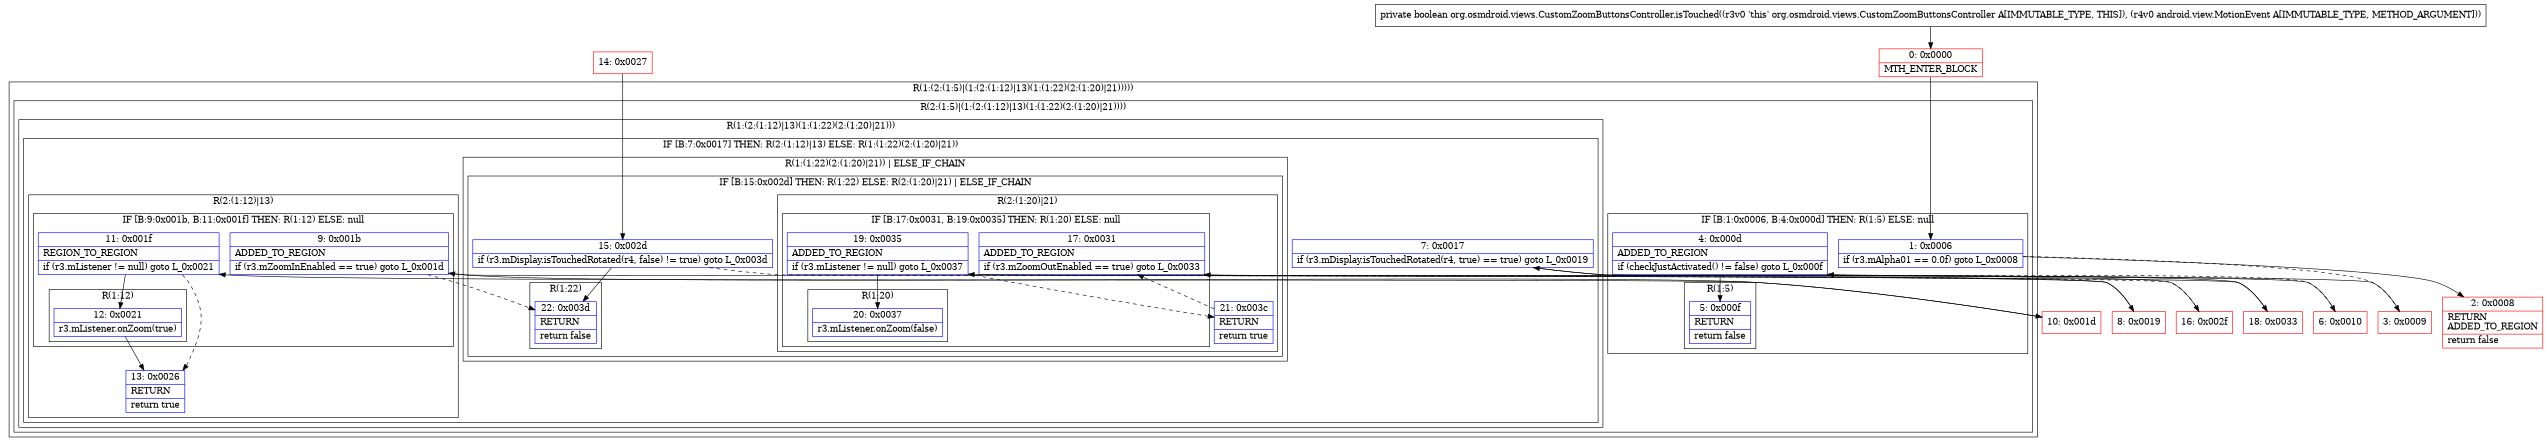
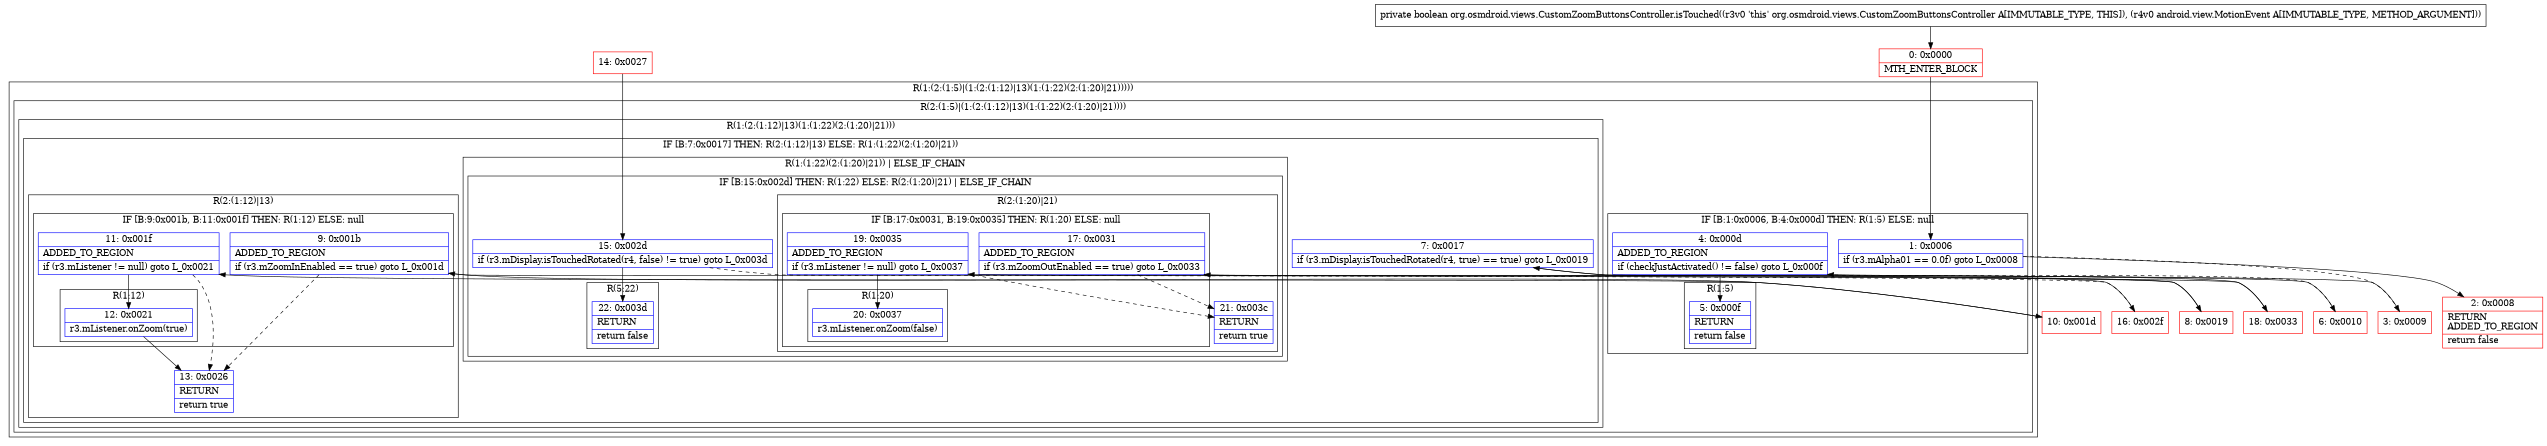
node "11: 0x001f": text "REGION_TO_REGION" -> "ADDED_TO_REGION"
edge "9: 0x001b" -> "22: 0x003d": now "9: 0x001b" -> "13: 0x0026"
cluster "R(1:22)": label "R(1:22)" -> "R(5:22)"
edge "21: 0x003c" -> "17: 0x0031": reversed
